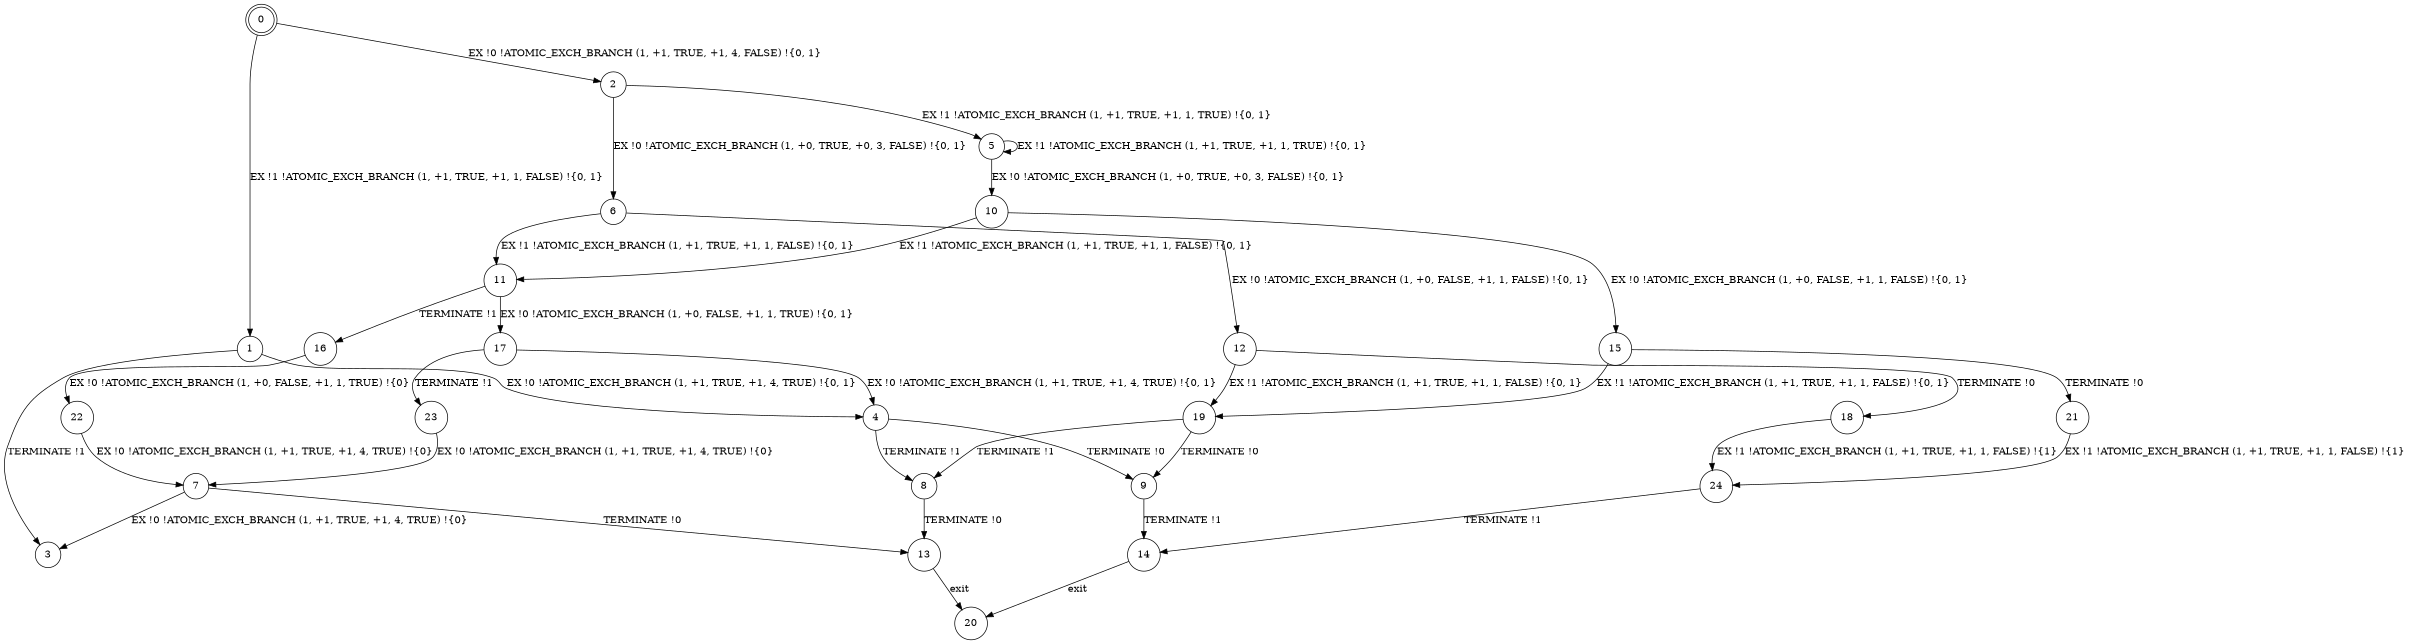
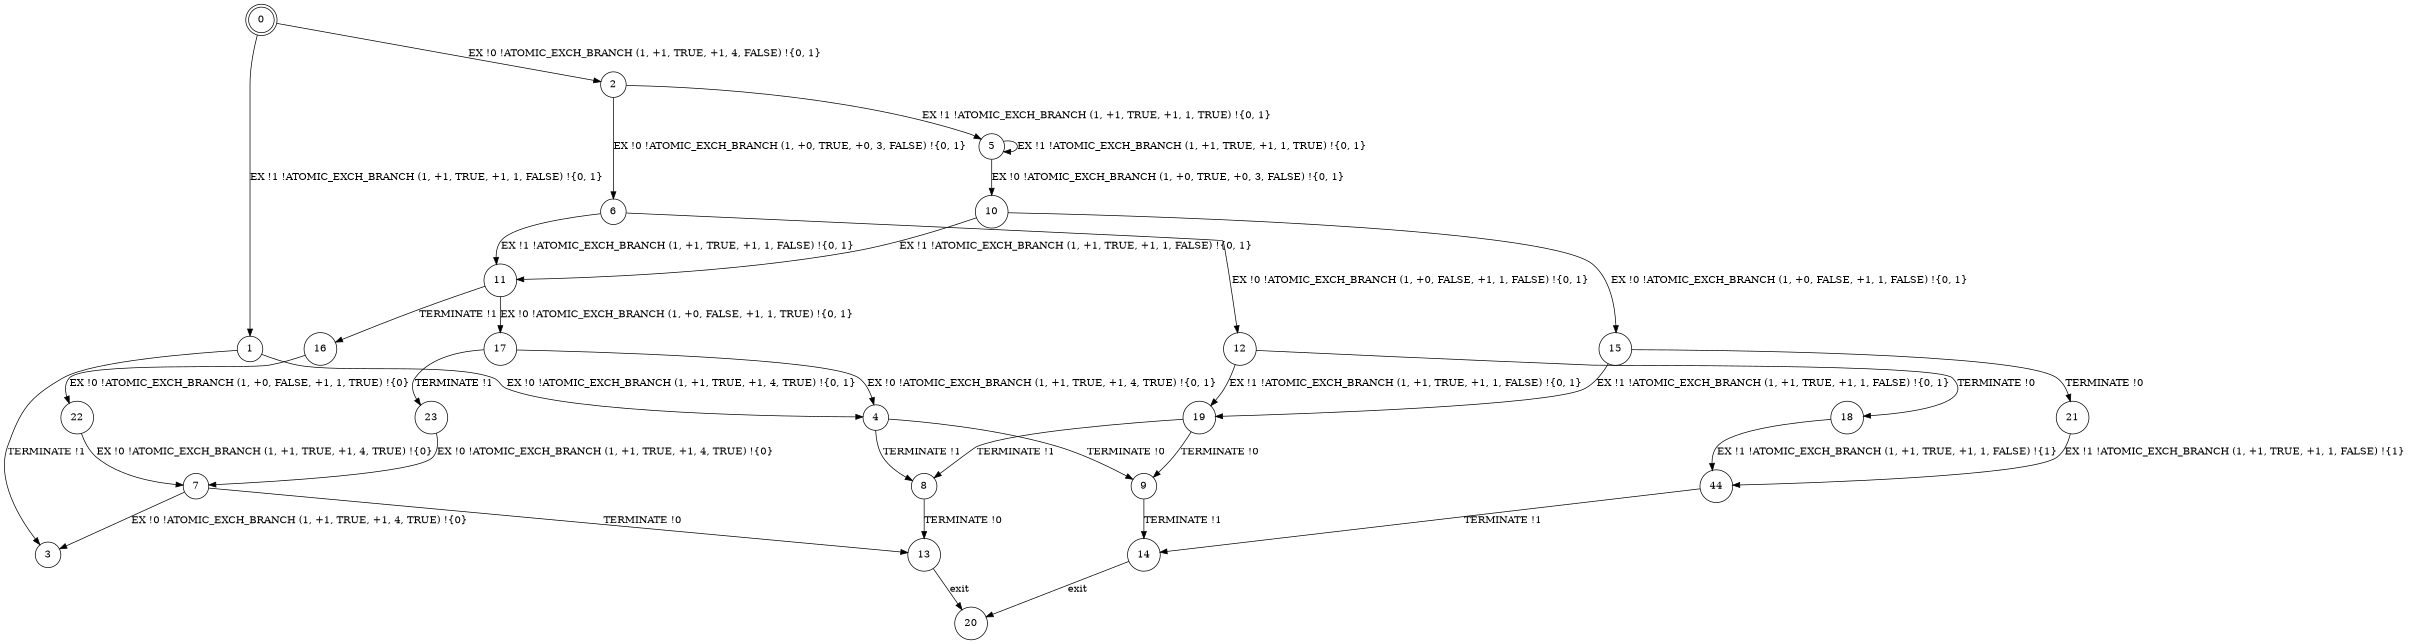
node "24": label "24" -> "44"
